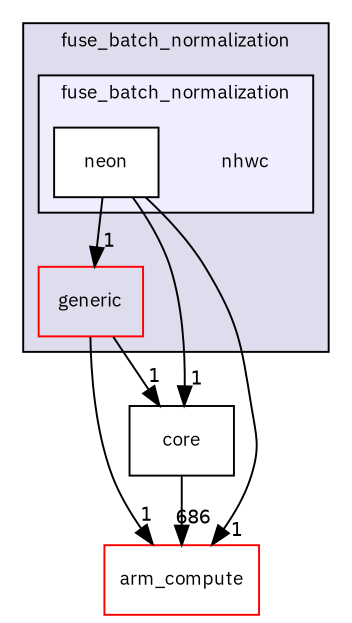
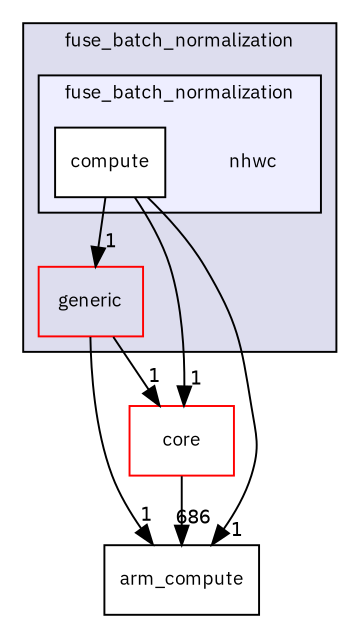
node "neon": label "neon" -> "compute"
node "core": color black -> red
node "arm_compute": color red -> black
